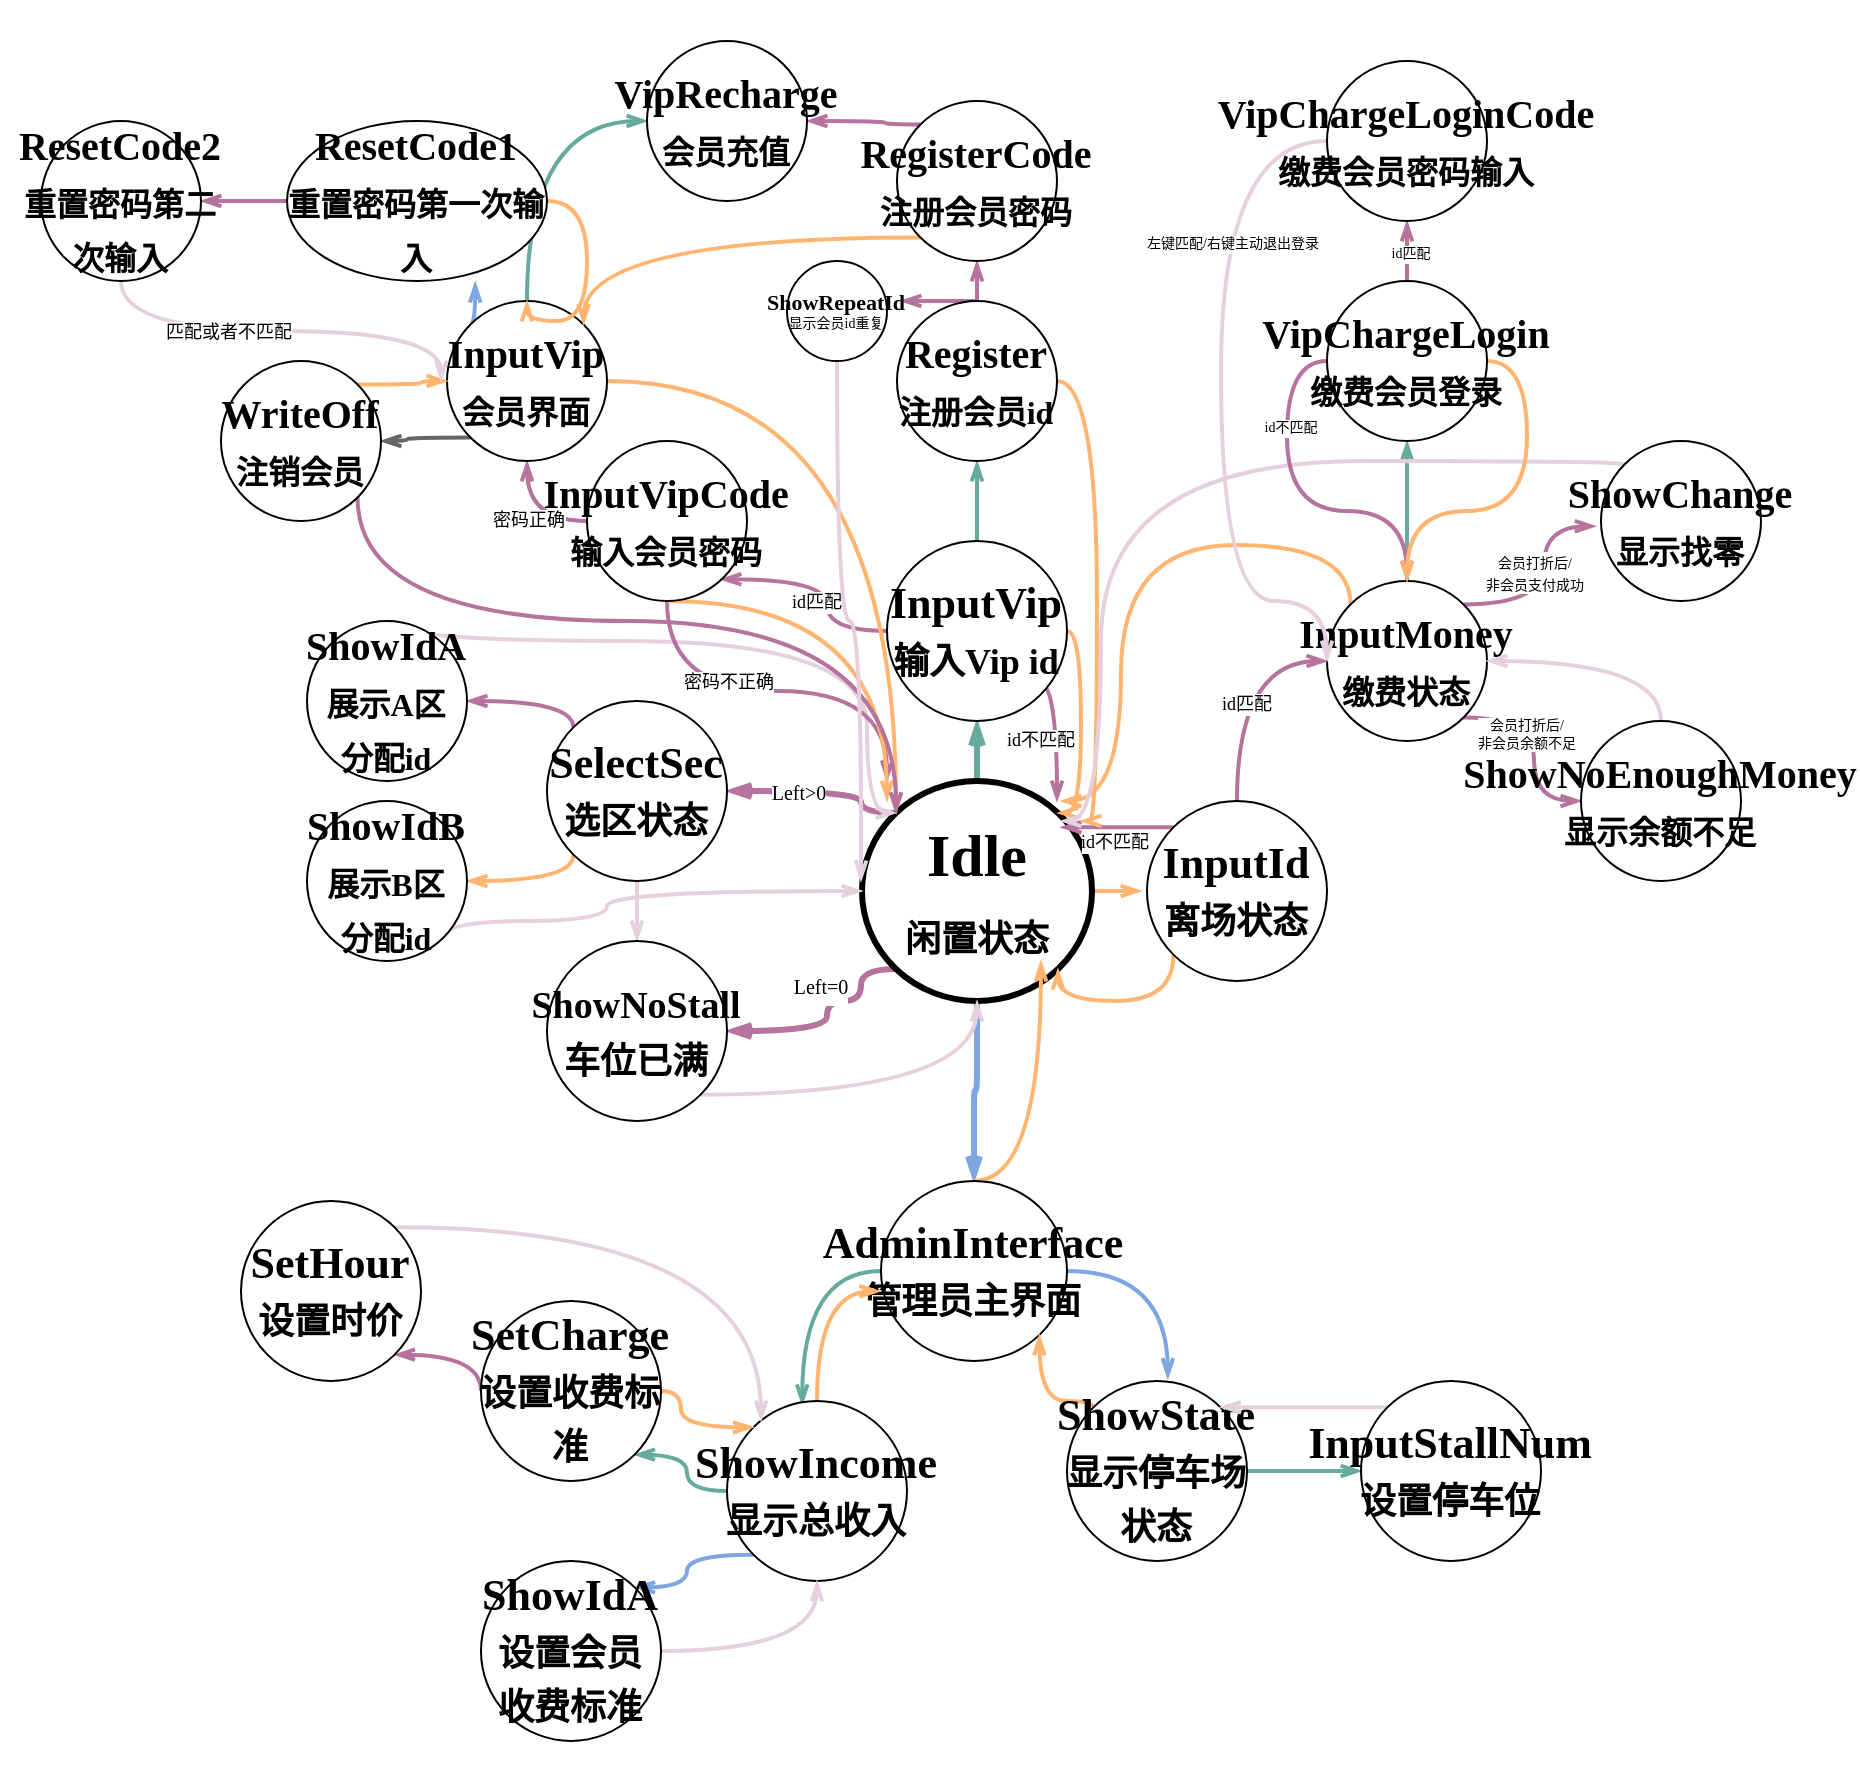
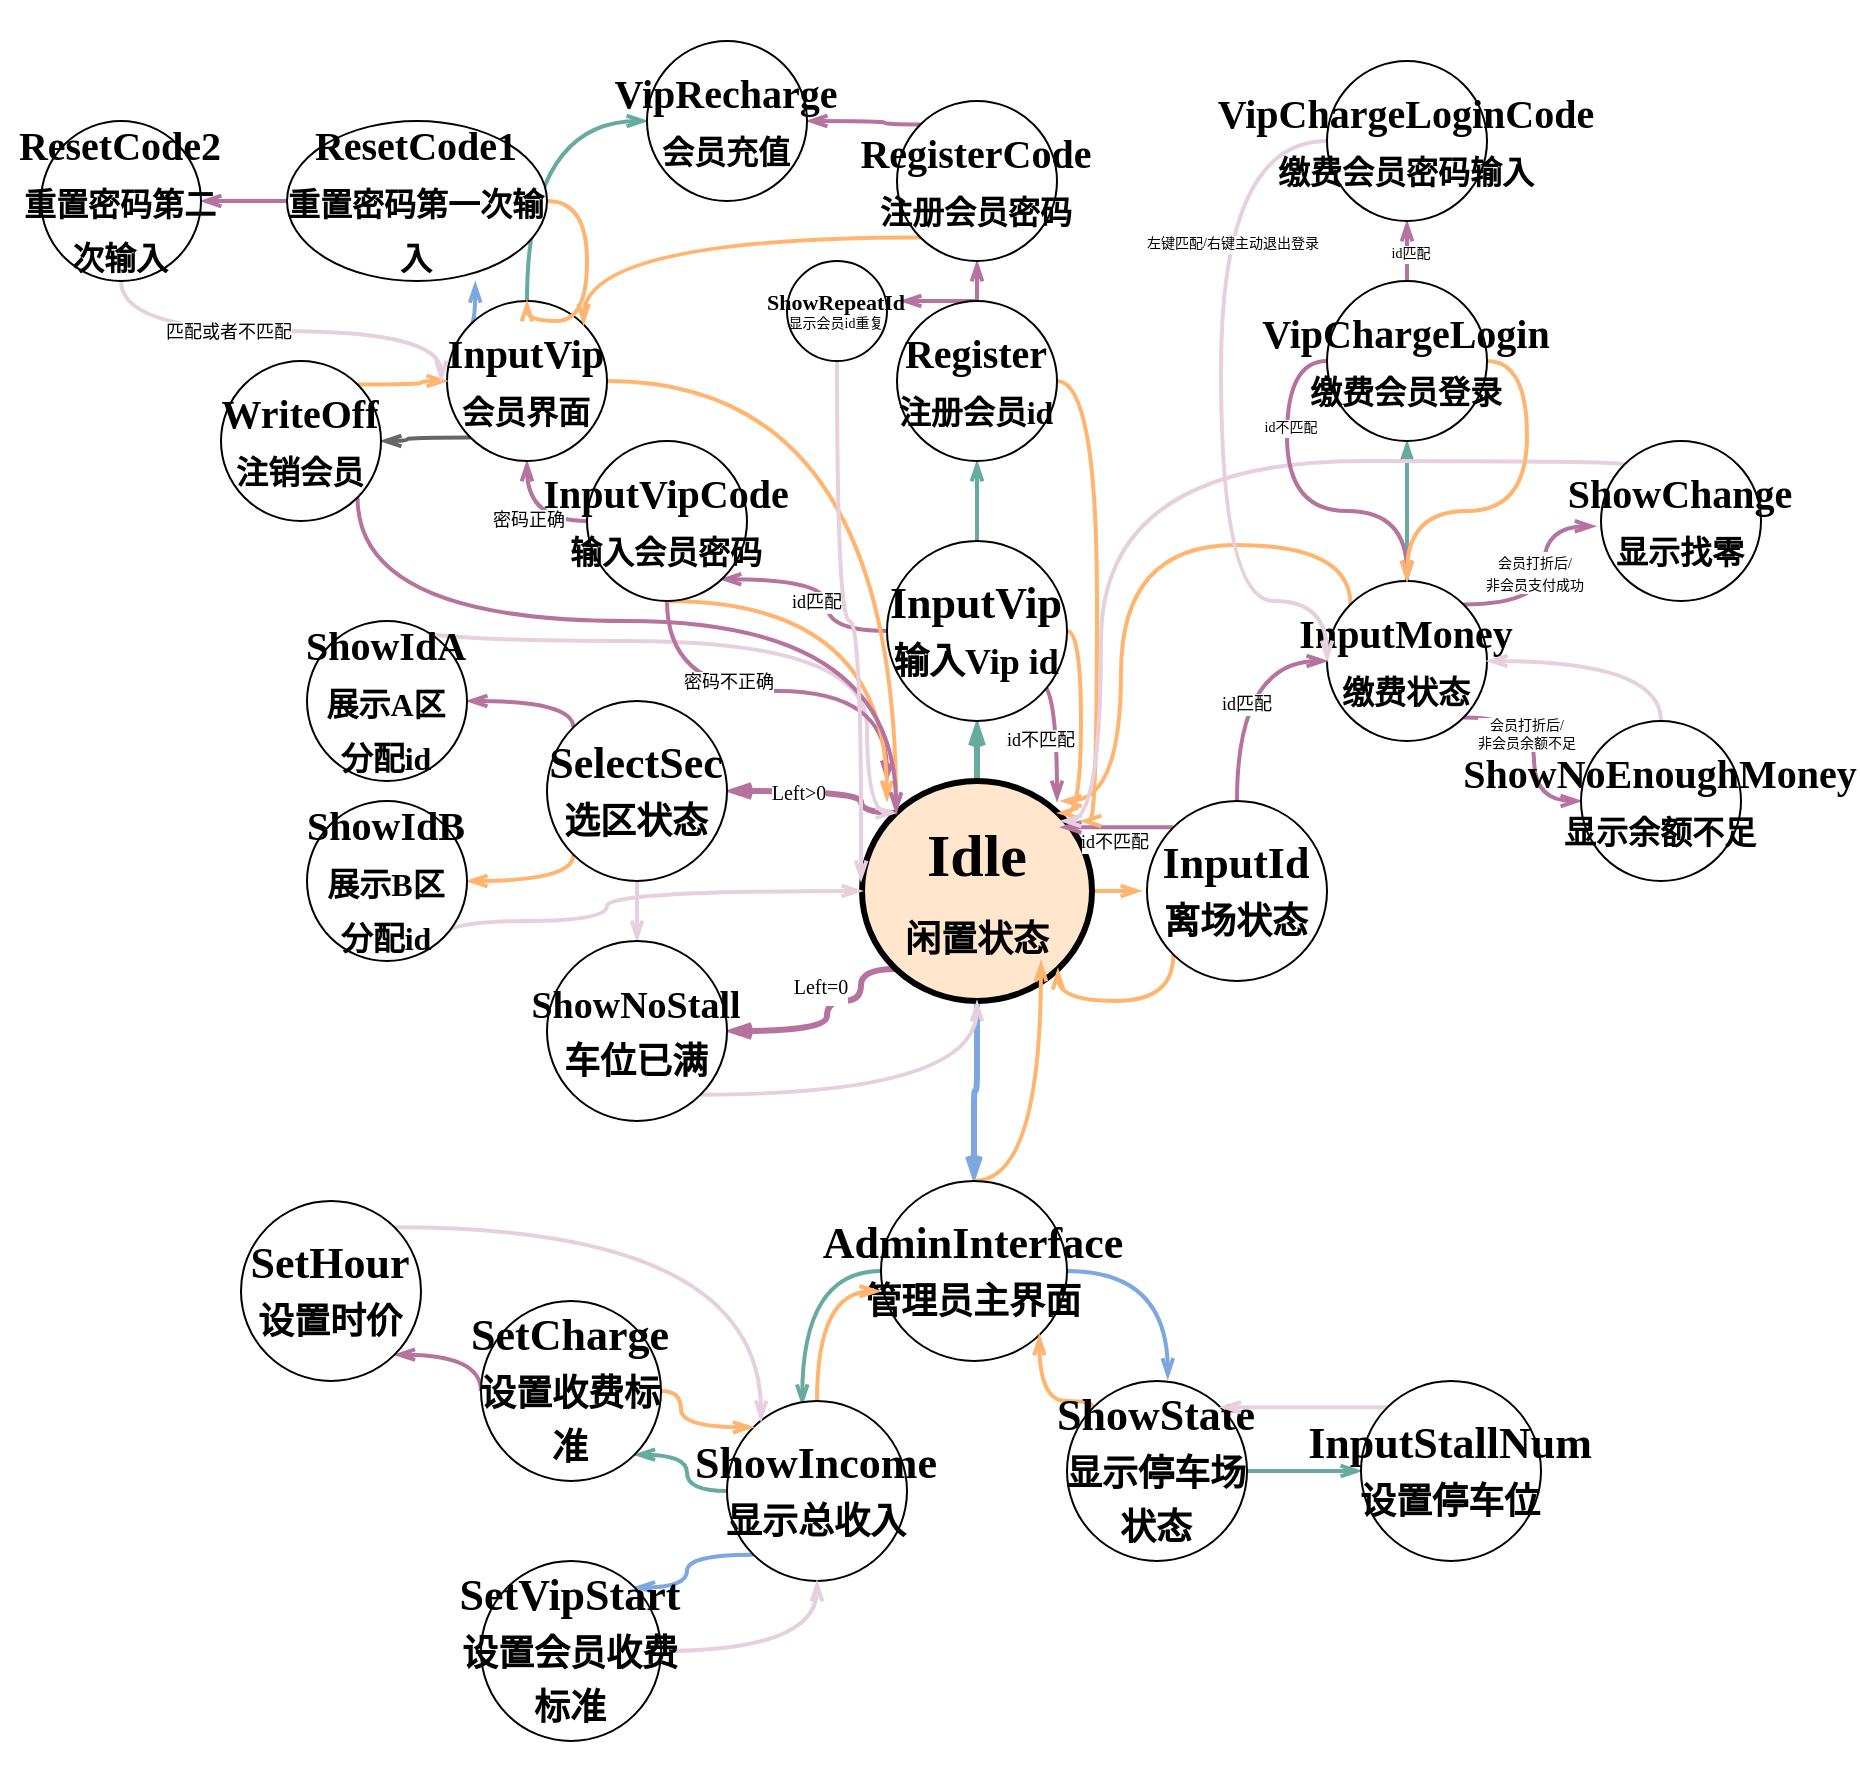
node "Idle闲置状态": fillcolor #ffffff -> #ffe6cc
node "ShowIdA 设置会员收费标准": label "ShowIdA 设置会员收费标准" -> "SetVipStart 设置会员收费标准"
